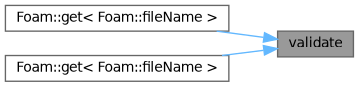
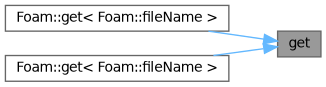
node "validate": label "validate" -> "get"
